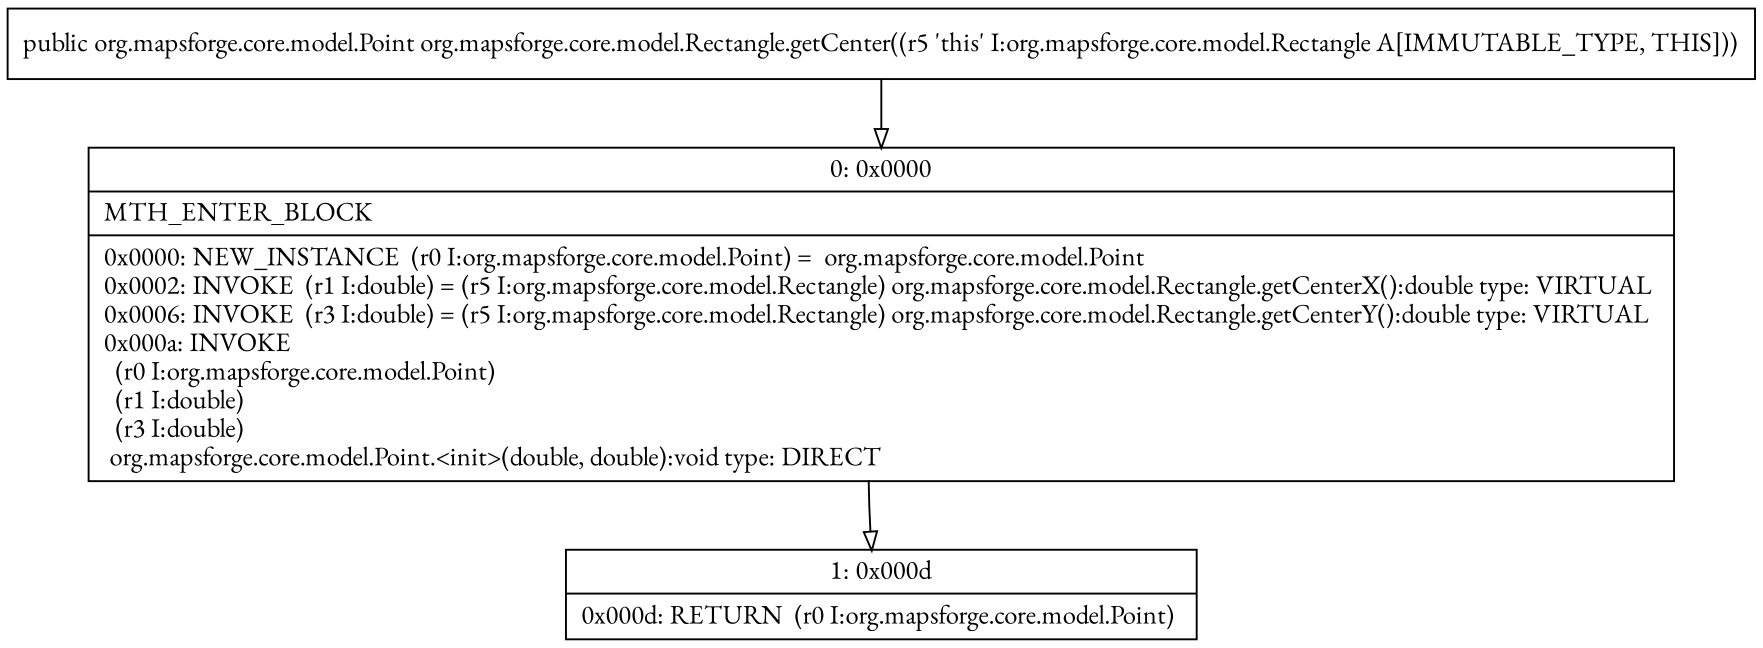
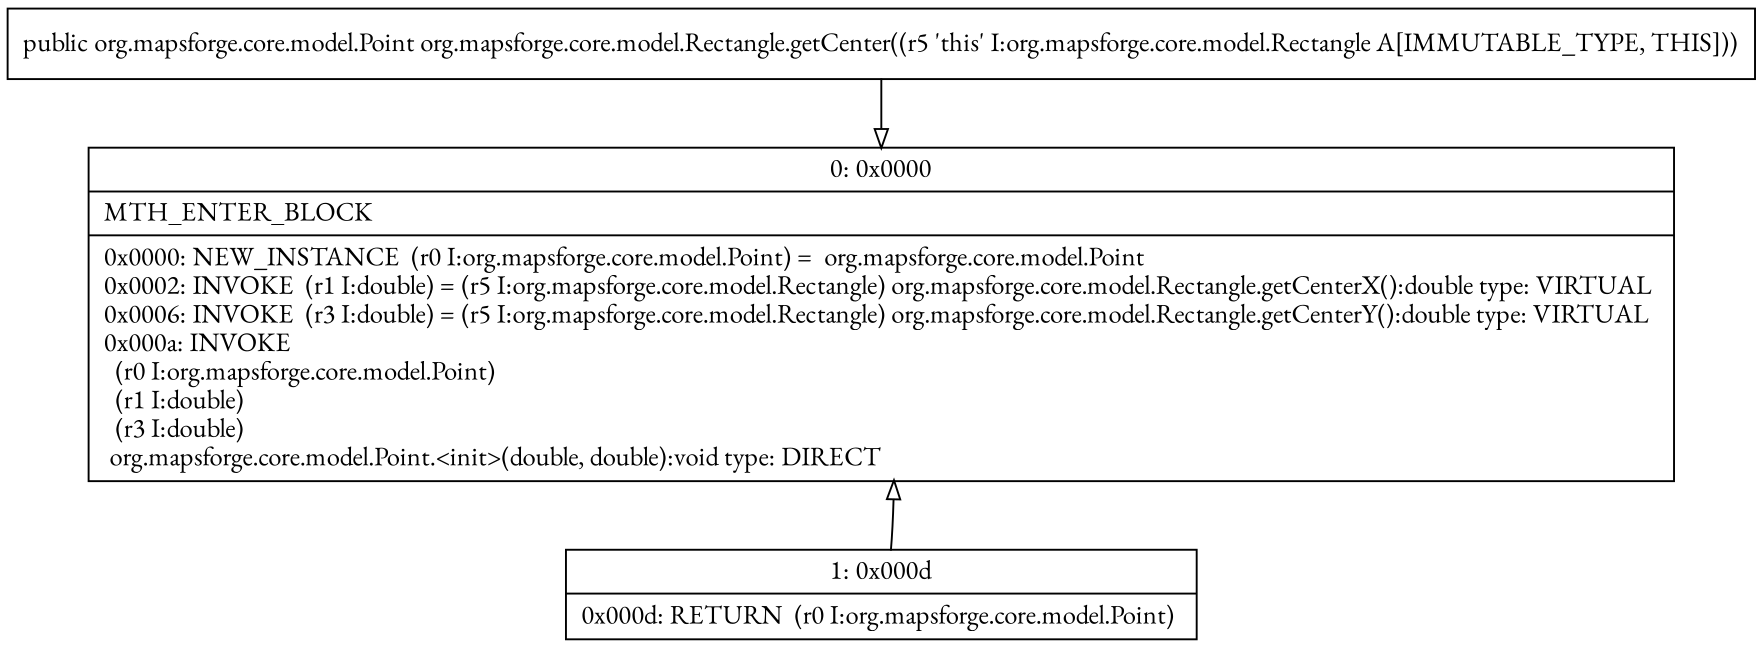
edge "0: 0x0000" -> "1: 0x000d": reversed
